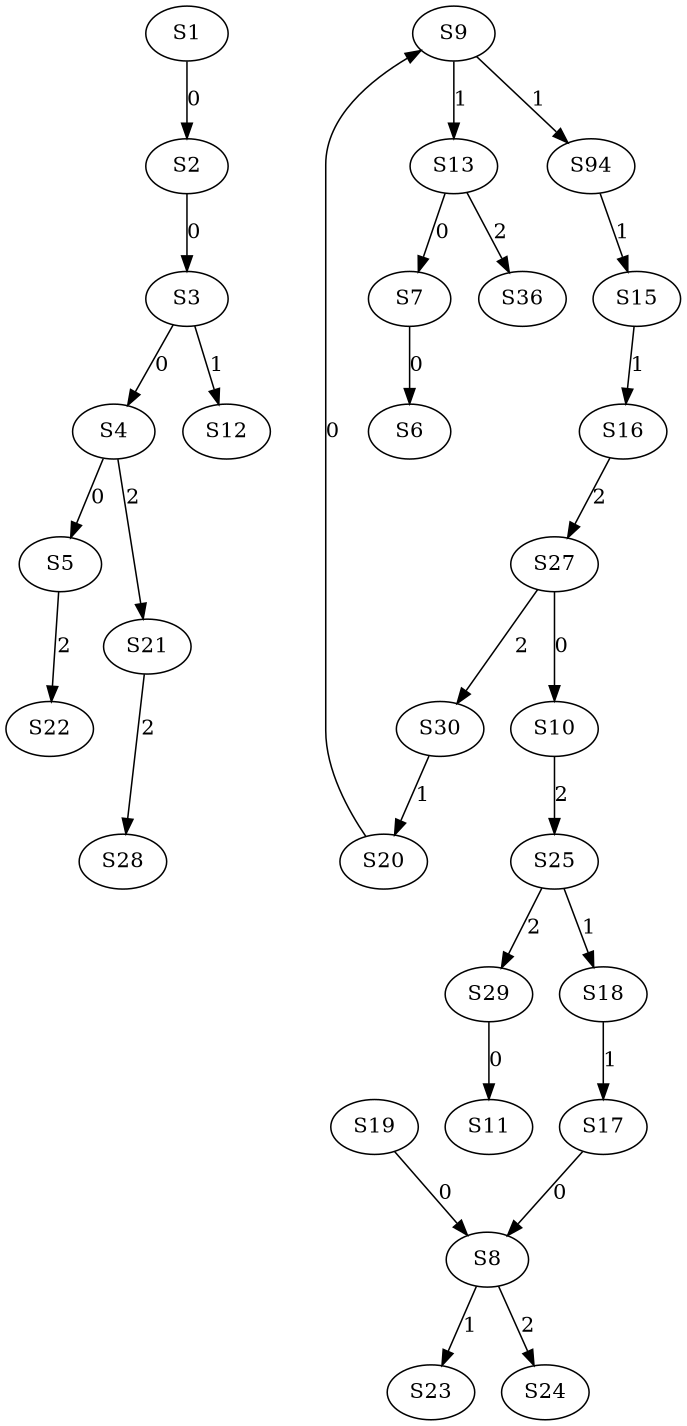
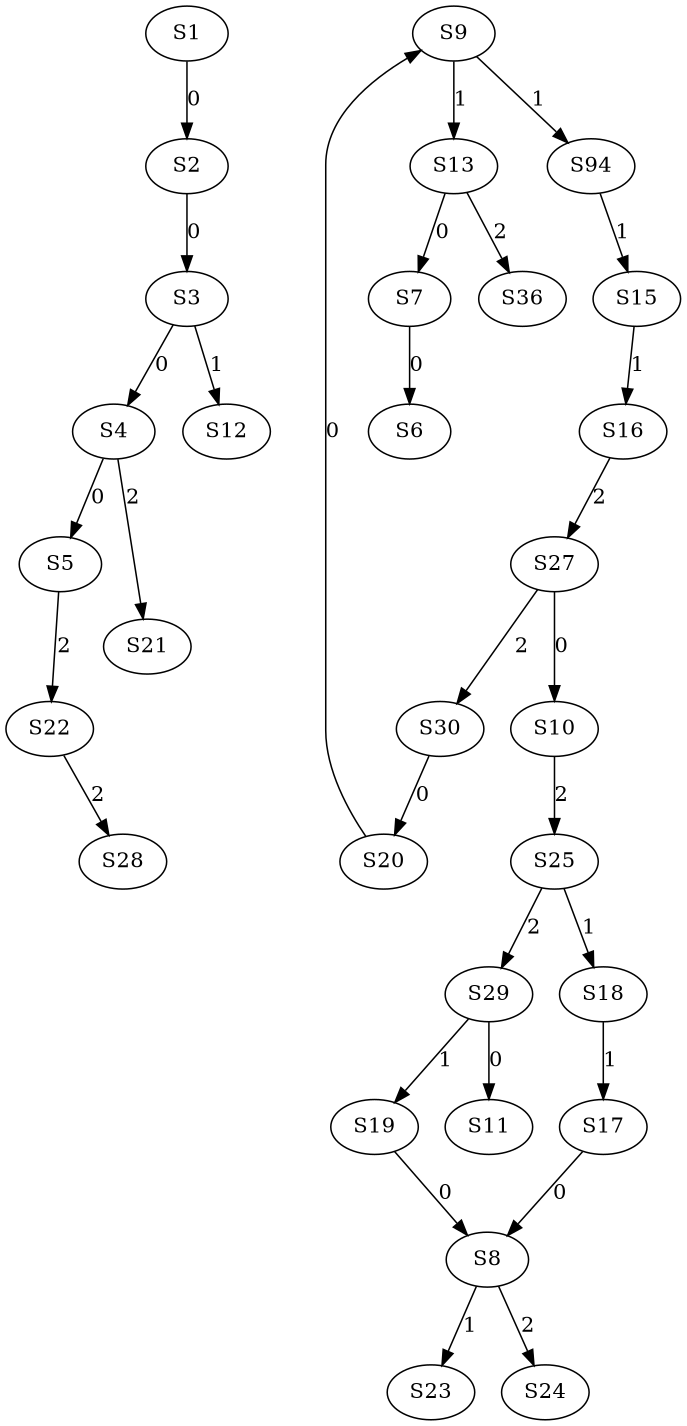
edge "S21" -> "S28": now "S22" -> "S28"
edge "S30" -> "S20": label "1" -> "0"
edge "S29" -> "S19": added, label "1"
